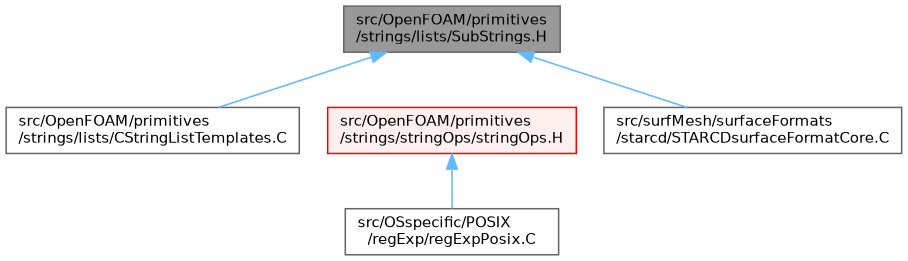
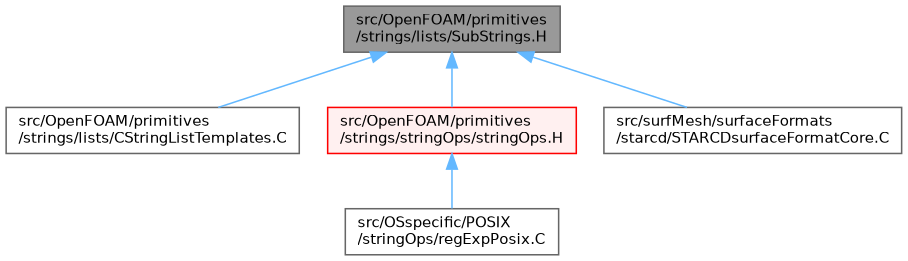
edge "src/OpenFOAM/primitives /strings/stringOps/stringOps.H" -> "src/OpenFOAM/primitives /strings/lists/SubStrings.H": added
node "src/OSspecific/POSIX /regExp/regExpPosix.C": label "src/OSspecific/POSIX /regExp/regExpPosix.C" -> "src/OSspecific/POSIX /stringOps/regExpPosix.C"
